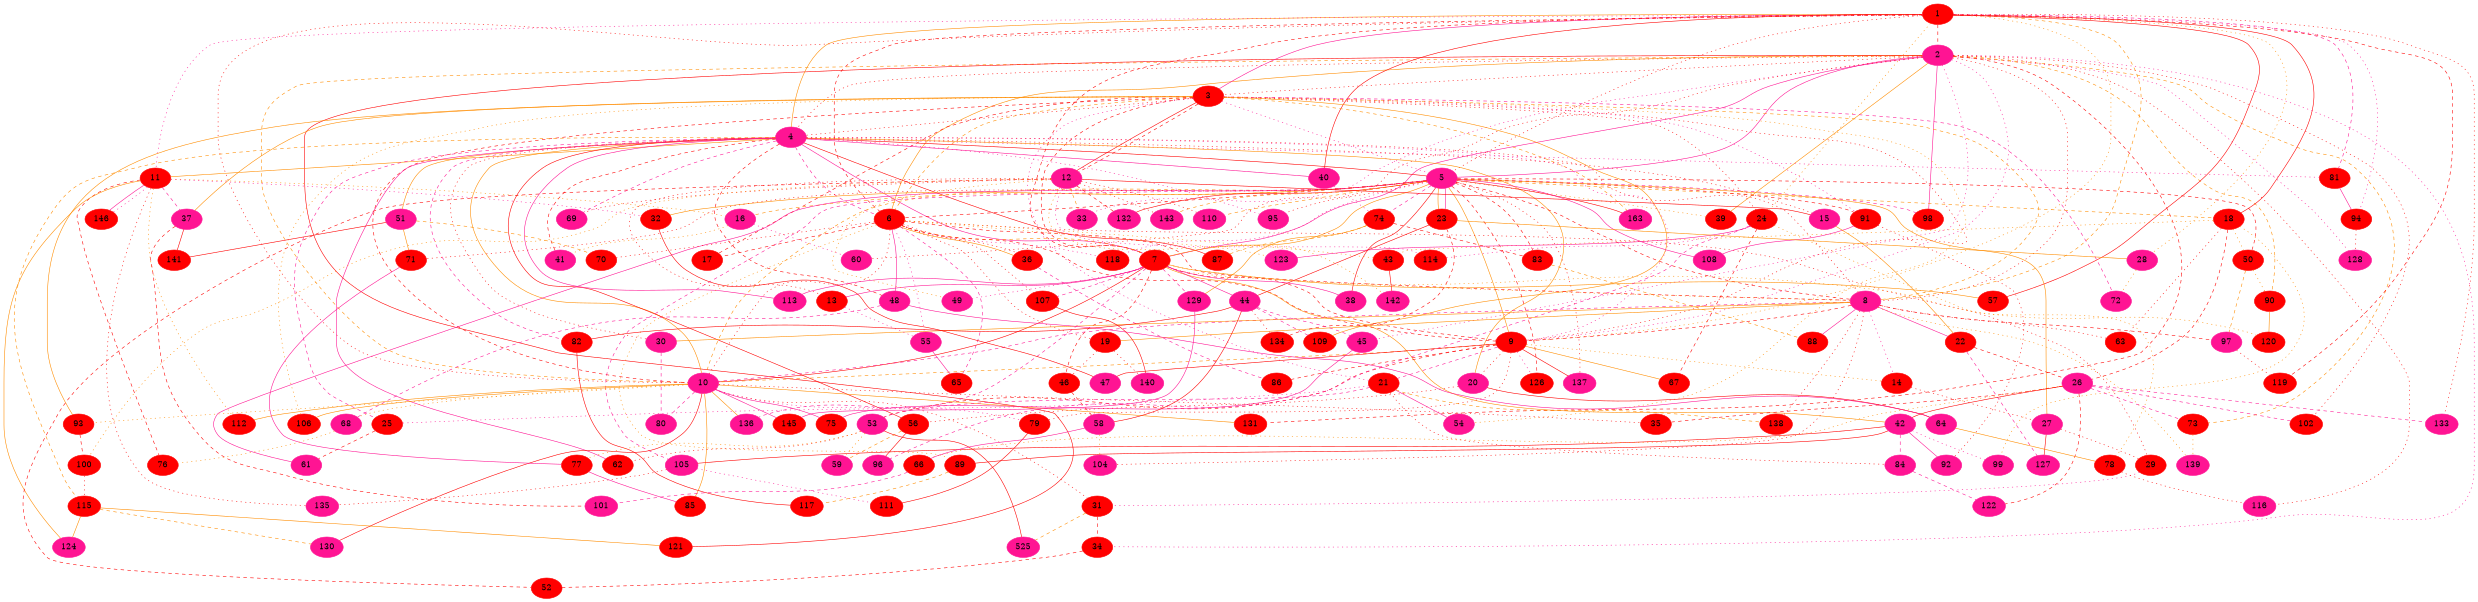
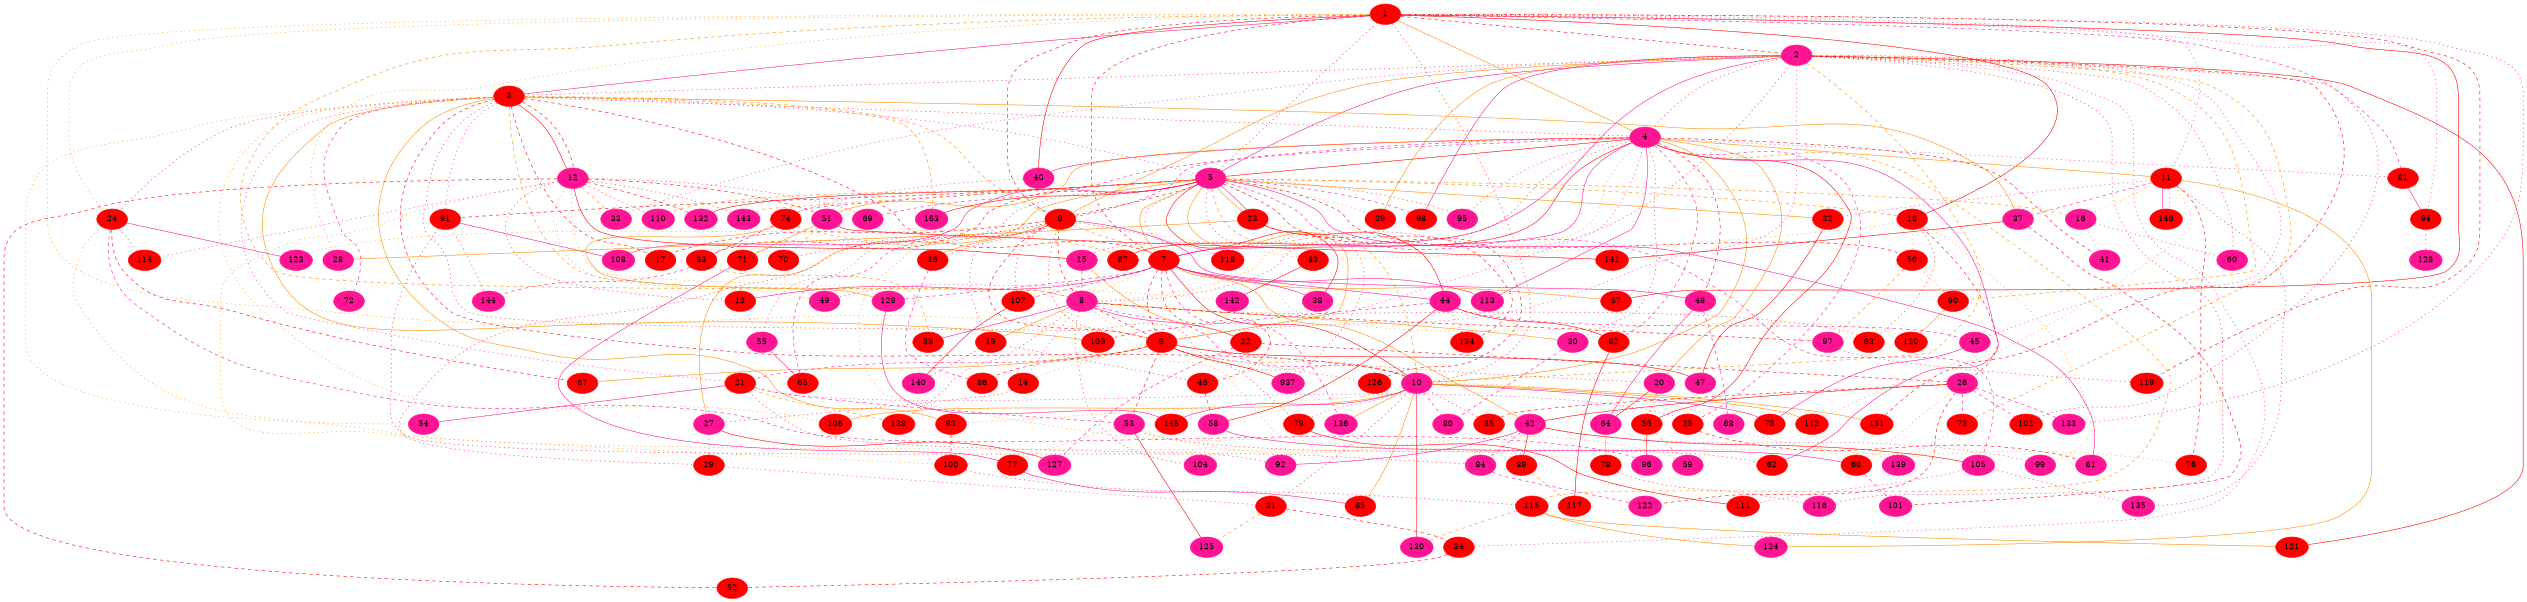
edge "2" -- "128": removed
edge "4" -- "8": color red -> darkorange
edge "12" -- "51": added
edge "5" -- "8": now "15" -- "8"
node "144": added
node "137": label "137" -> "937"
node "525": label "525" -> "125"
